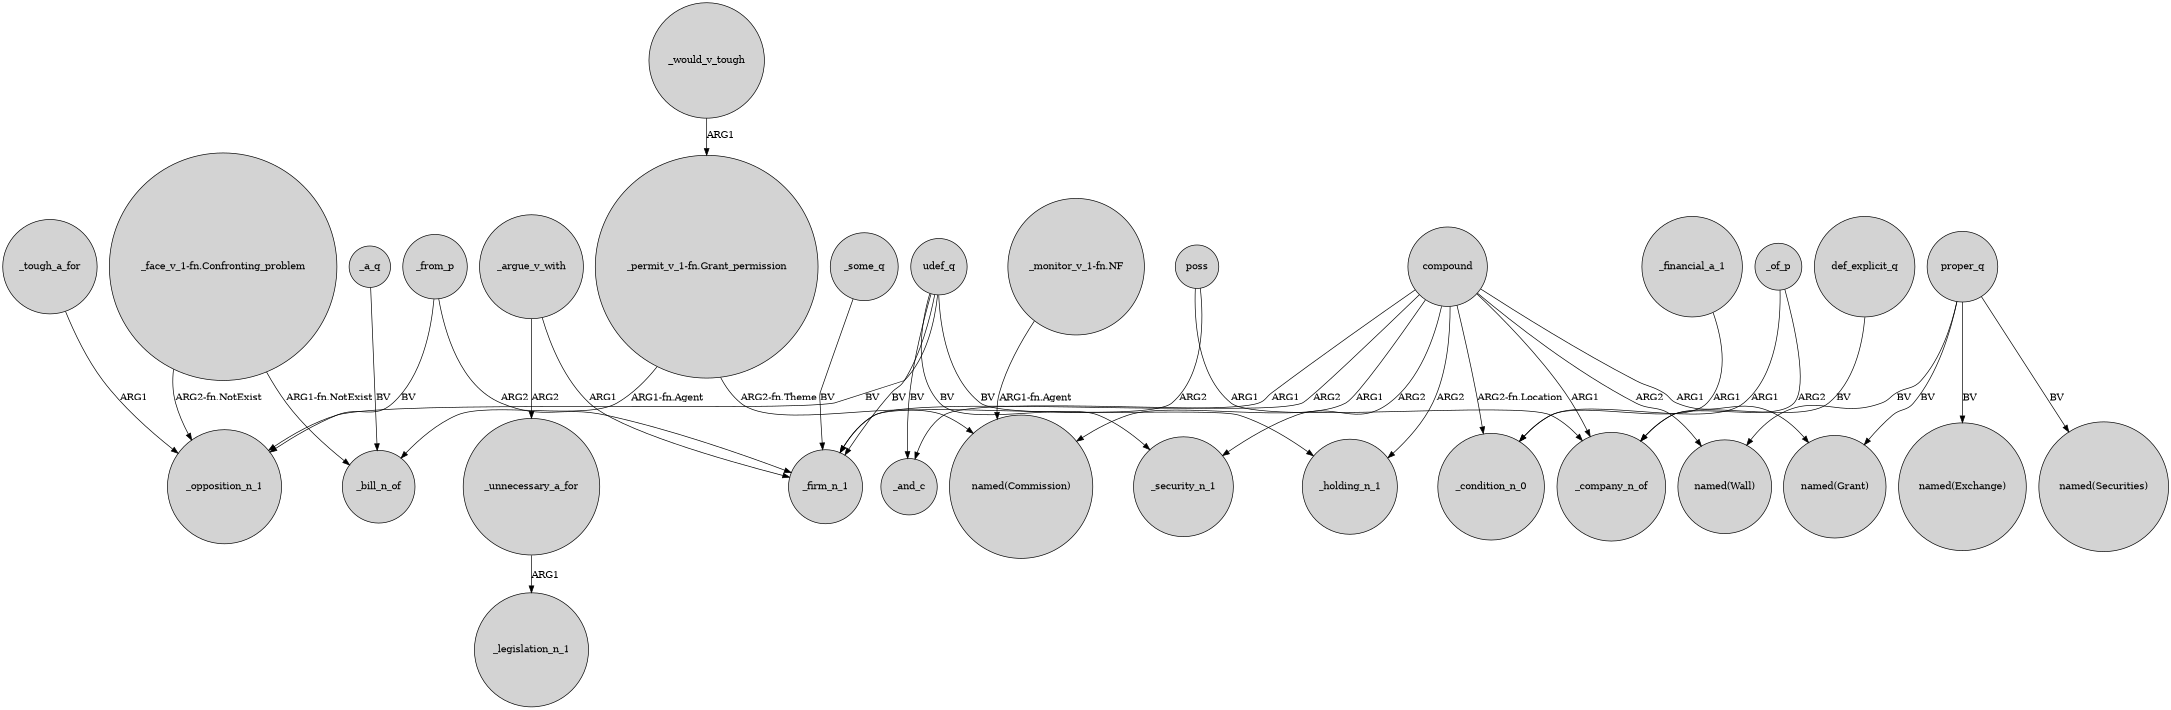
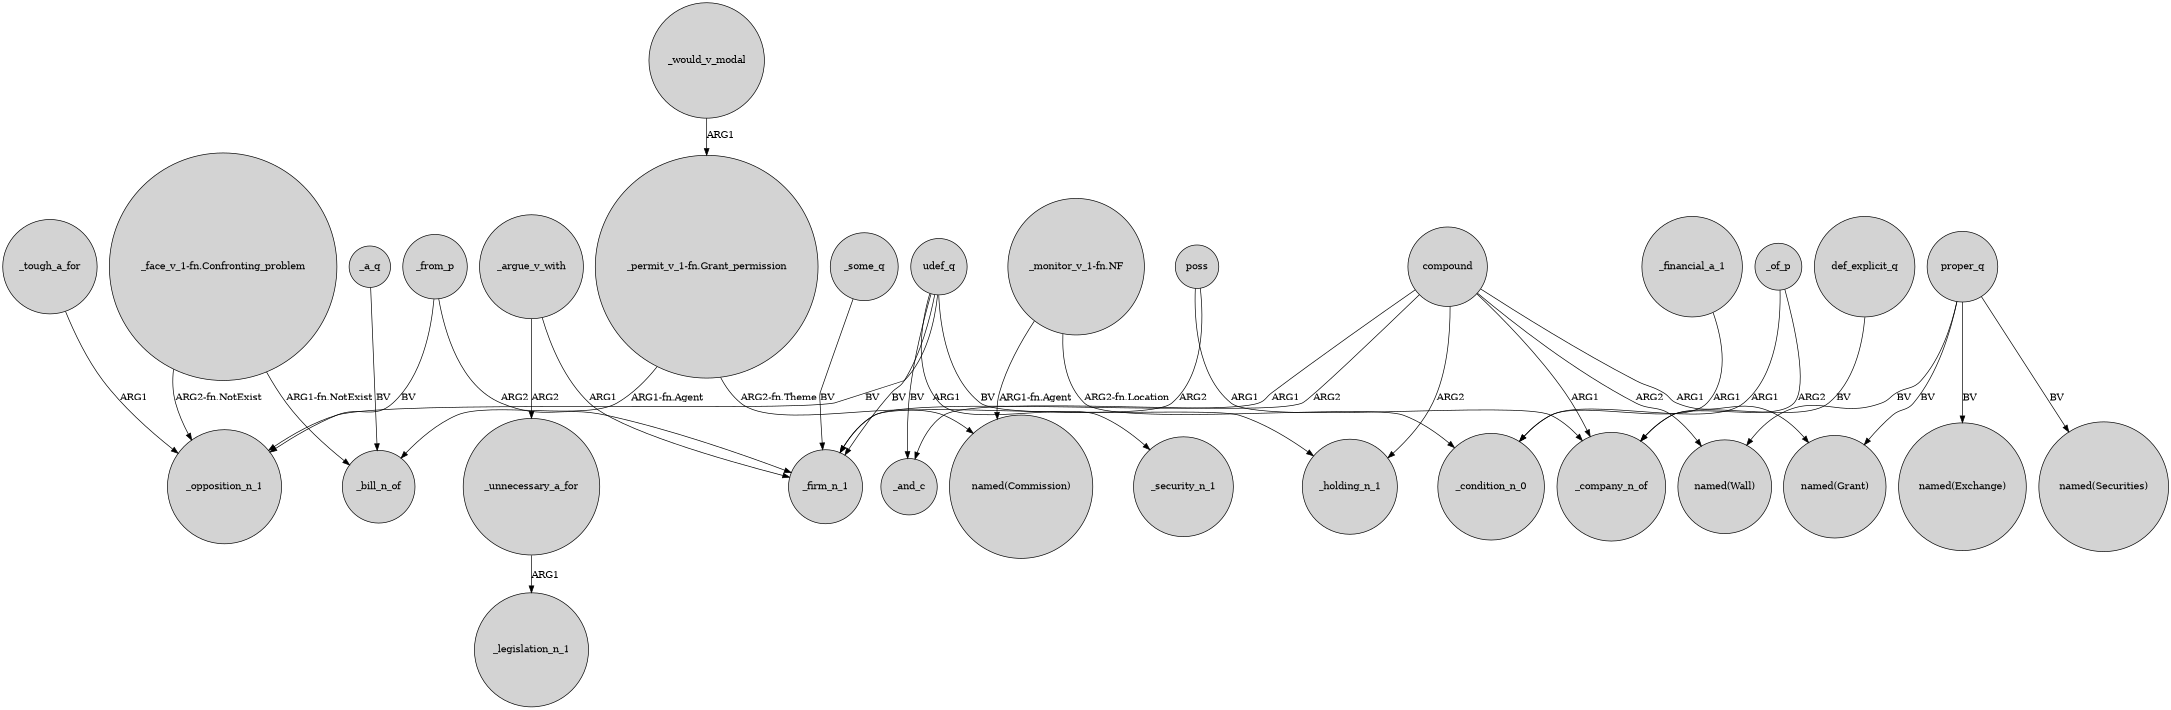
node "_would_v_tough": label "_would_v_tough" -> "_would_v_modal"
edge "compound" -> "_condition_n_0": now "_monitor_v_1-fn.NF" -> "_condition_n_0"
edge "udef_q" -> "_security_n_1": label "BV" -> "ARG1"
edge "compound" -> "named(Commission)": removed, label "ARG1"
edge "compound" -> "_security_n_1": removed, label "ARG2"
